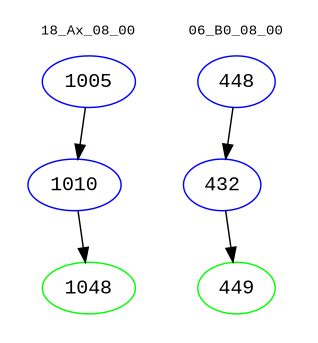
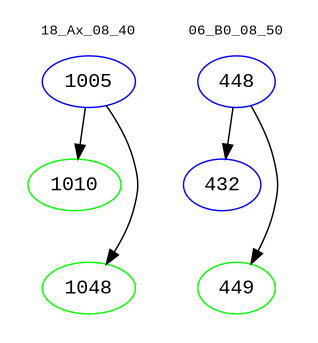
cluster "18_Ax_08_00": label "18_Ax_08_00" -> "18_Ax_08_40"
cluster "06_B0_08_00": label "06_B0_08_00" -> "06_B0_08_50"
node "1010": color blue -> green
edge "1010" -> "1048": now "1005" -> "1048"
edge "432" -> "449": now "448" -> "449"
